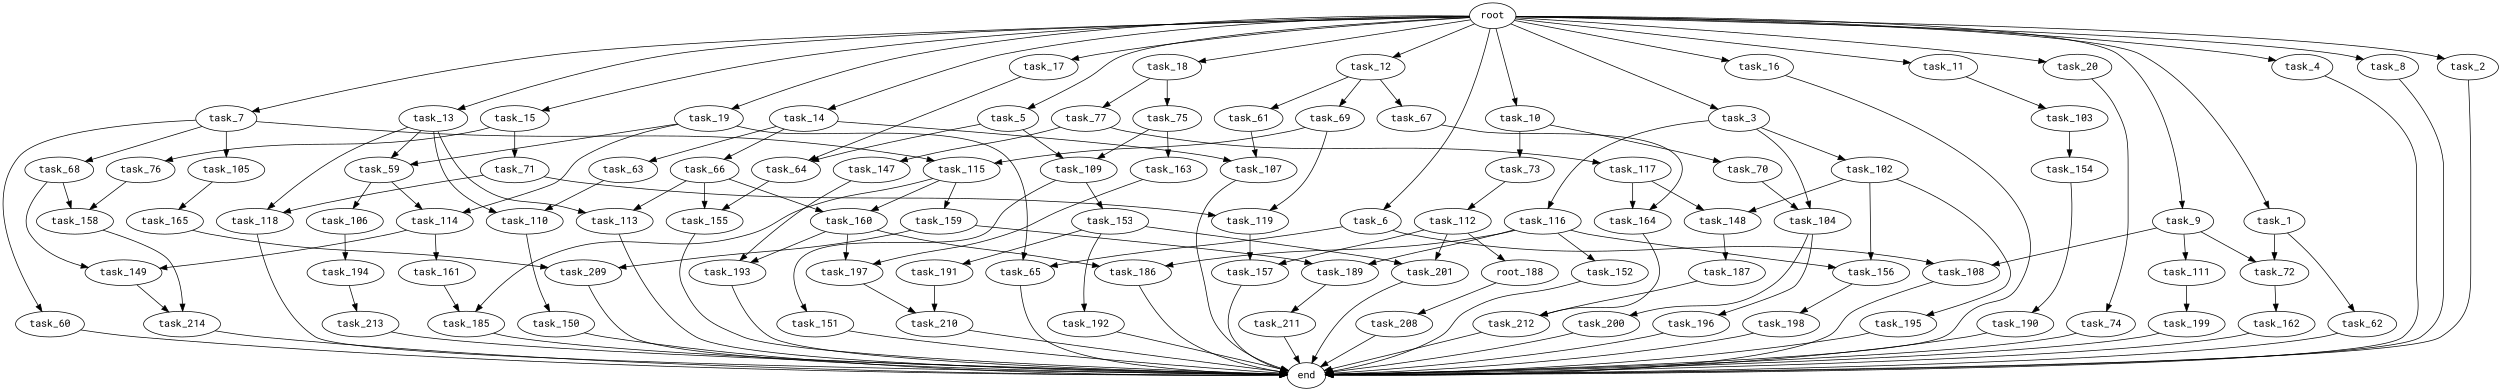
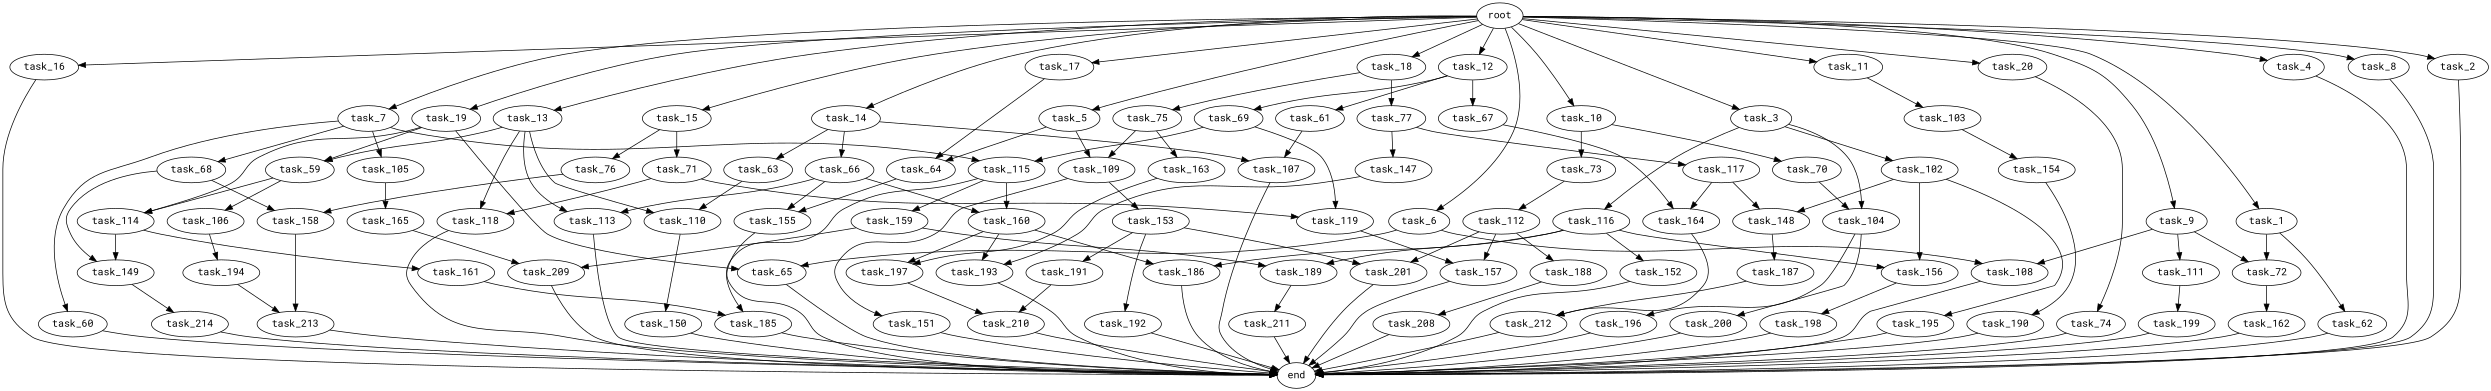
edge "task_158" -> "task_214": now "task_158" -> "task_213"
node "root_188": label "root_188" -> "task_188"
